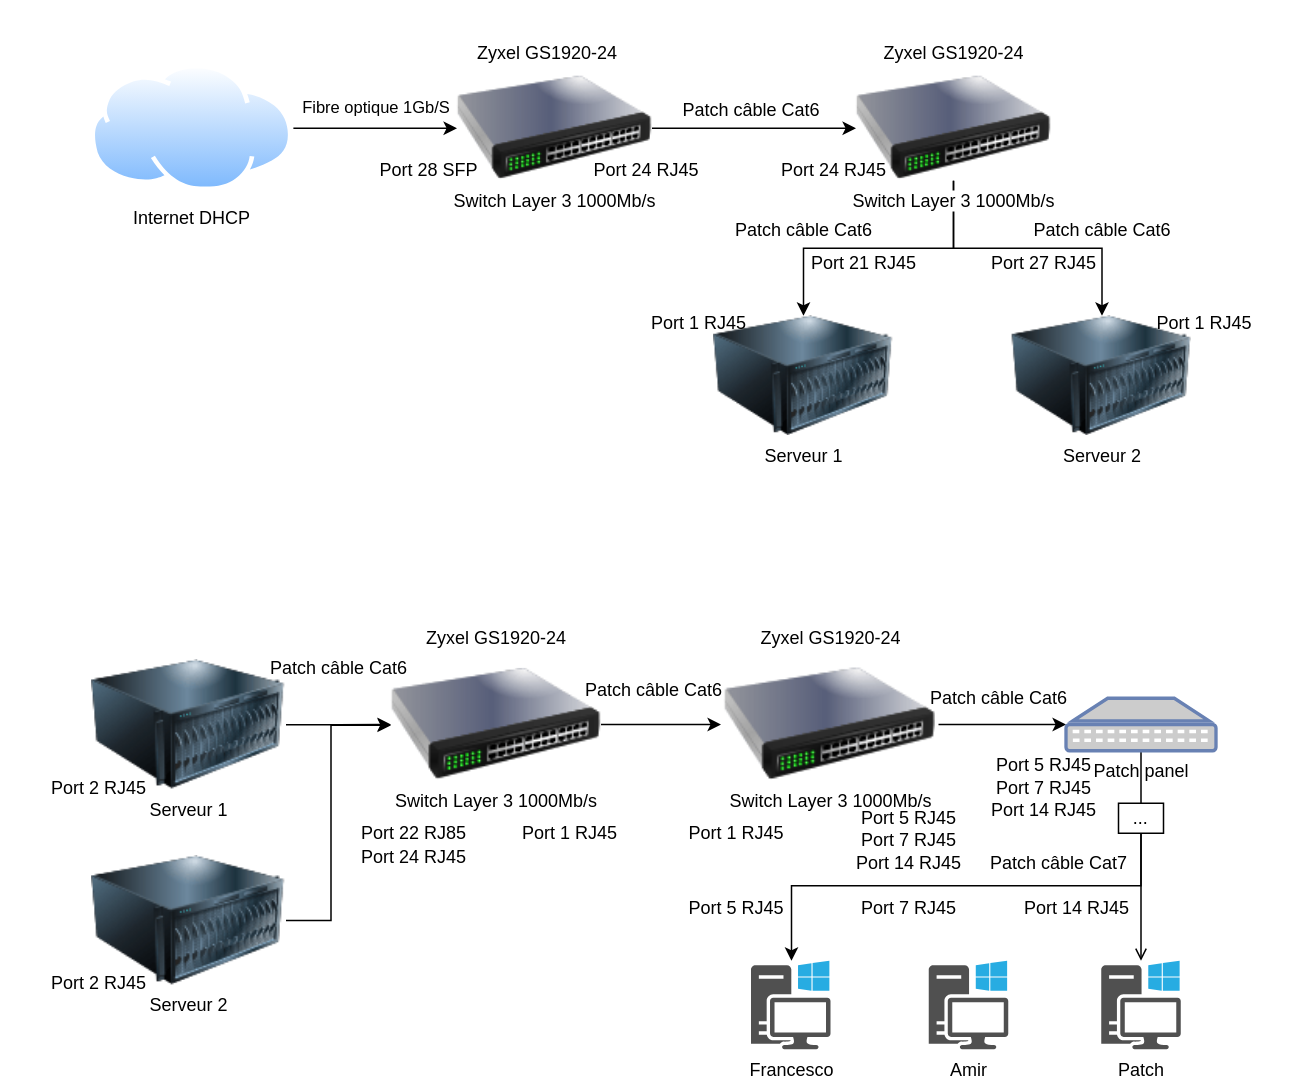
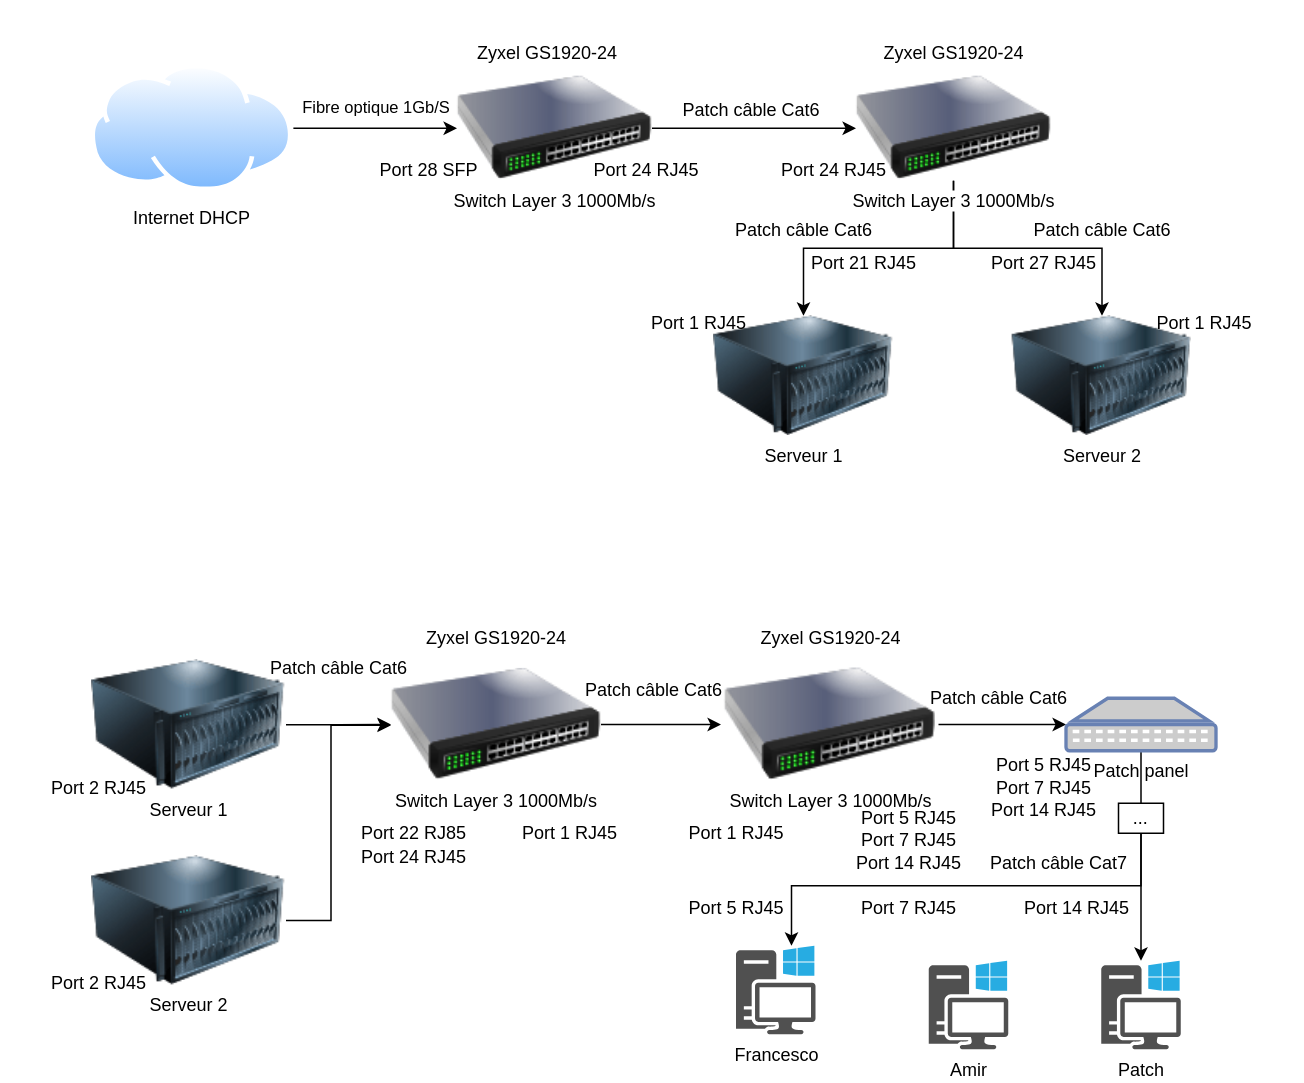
edge "Patch panel" -> "Patch": arrowhead open -> classic
node "Francesco": moved (791, 1005) -> (776, 990)
